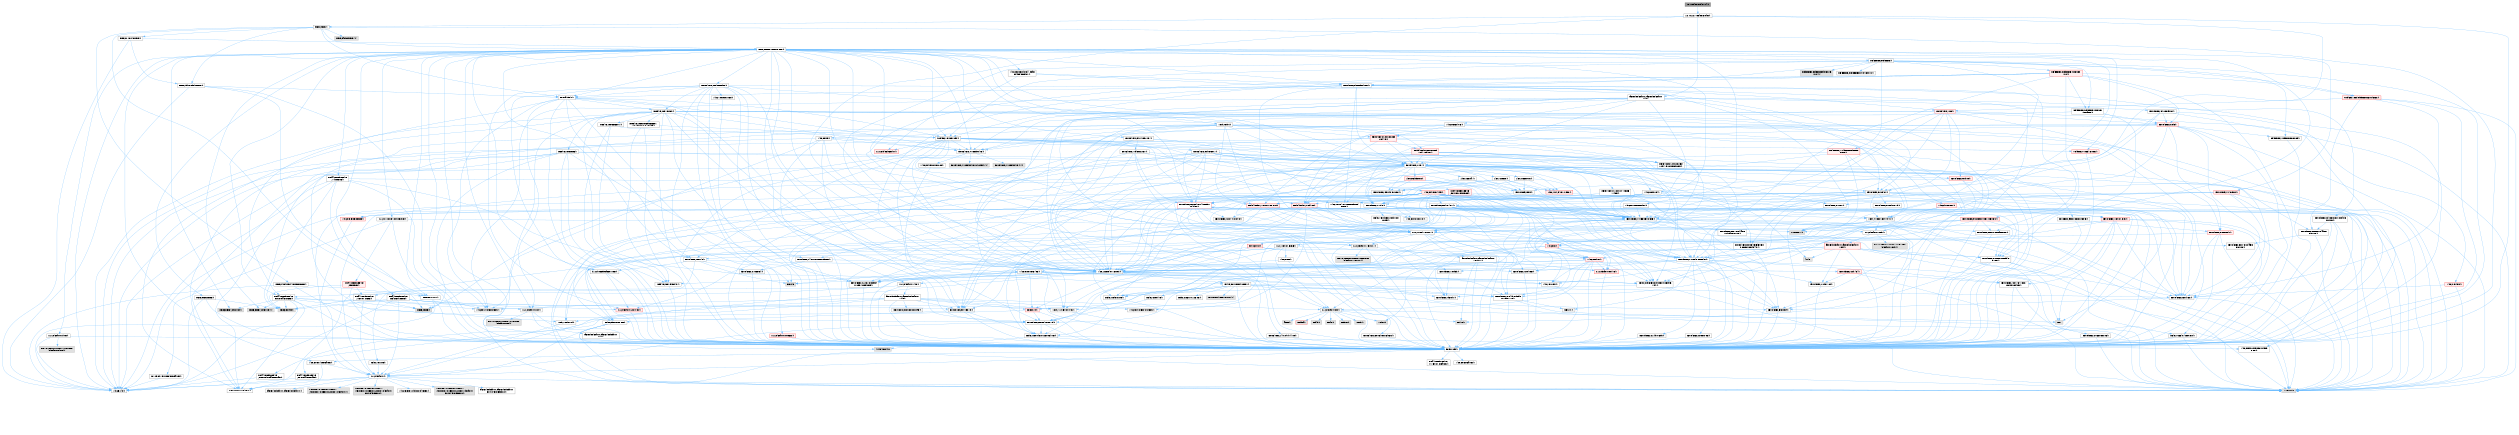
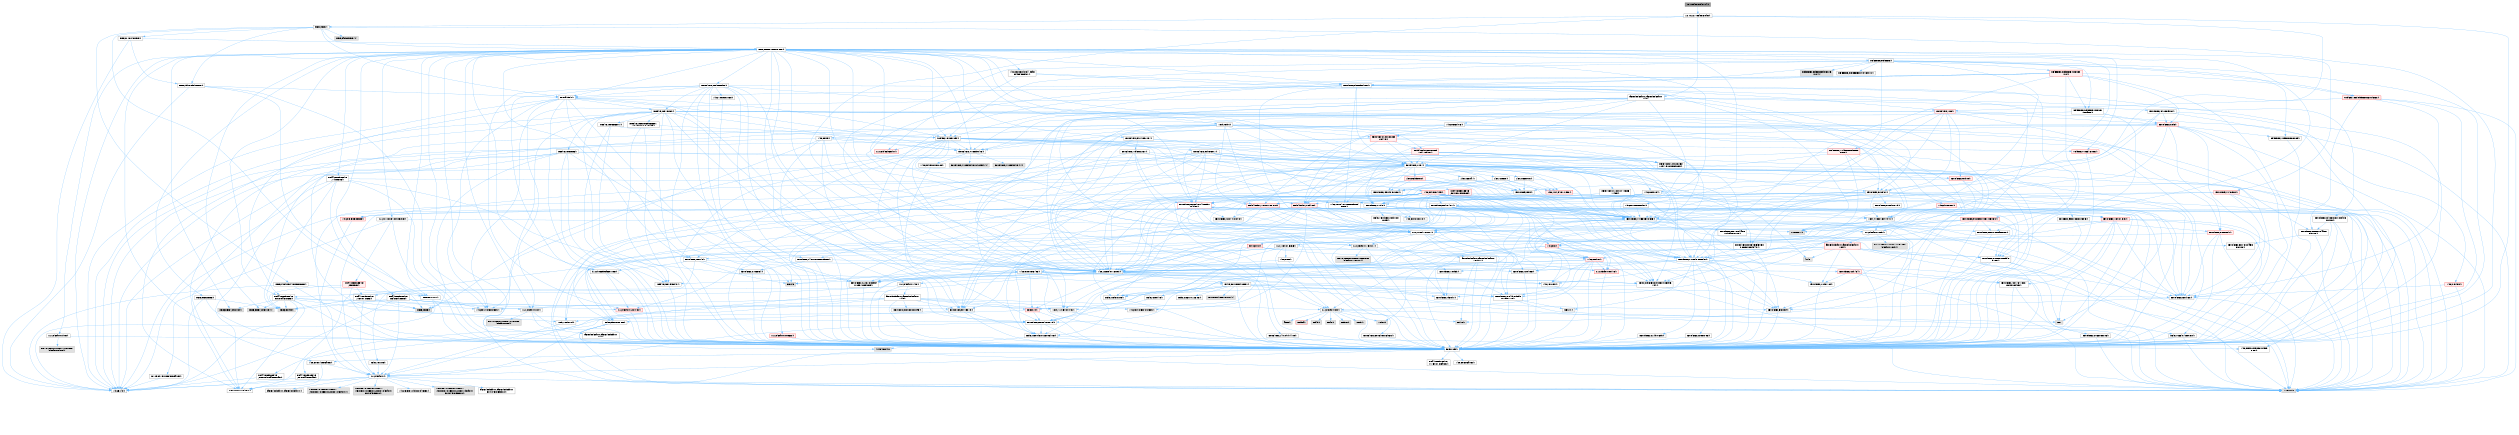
node "Templates/IsArray.h": removed
edge "HAL/PlatformTime.h" -> "Misc/Build.h": now "CoreGlobals.h" -> "Misc/Build.h"
